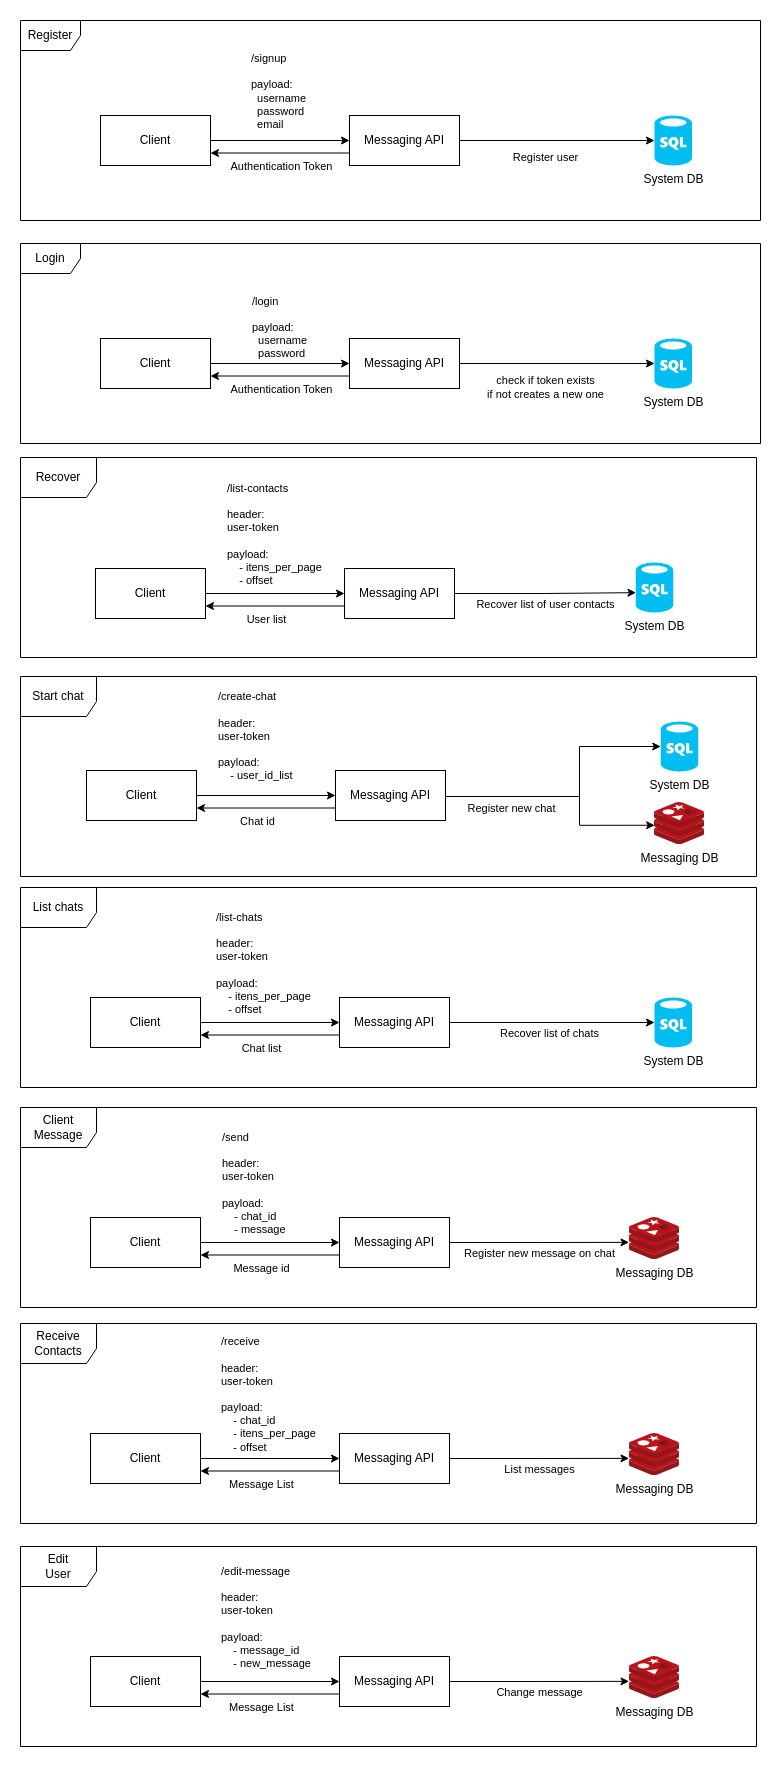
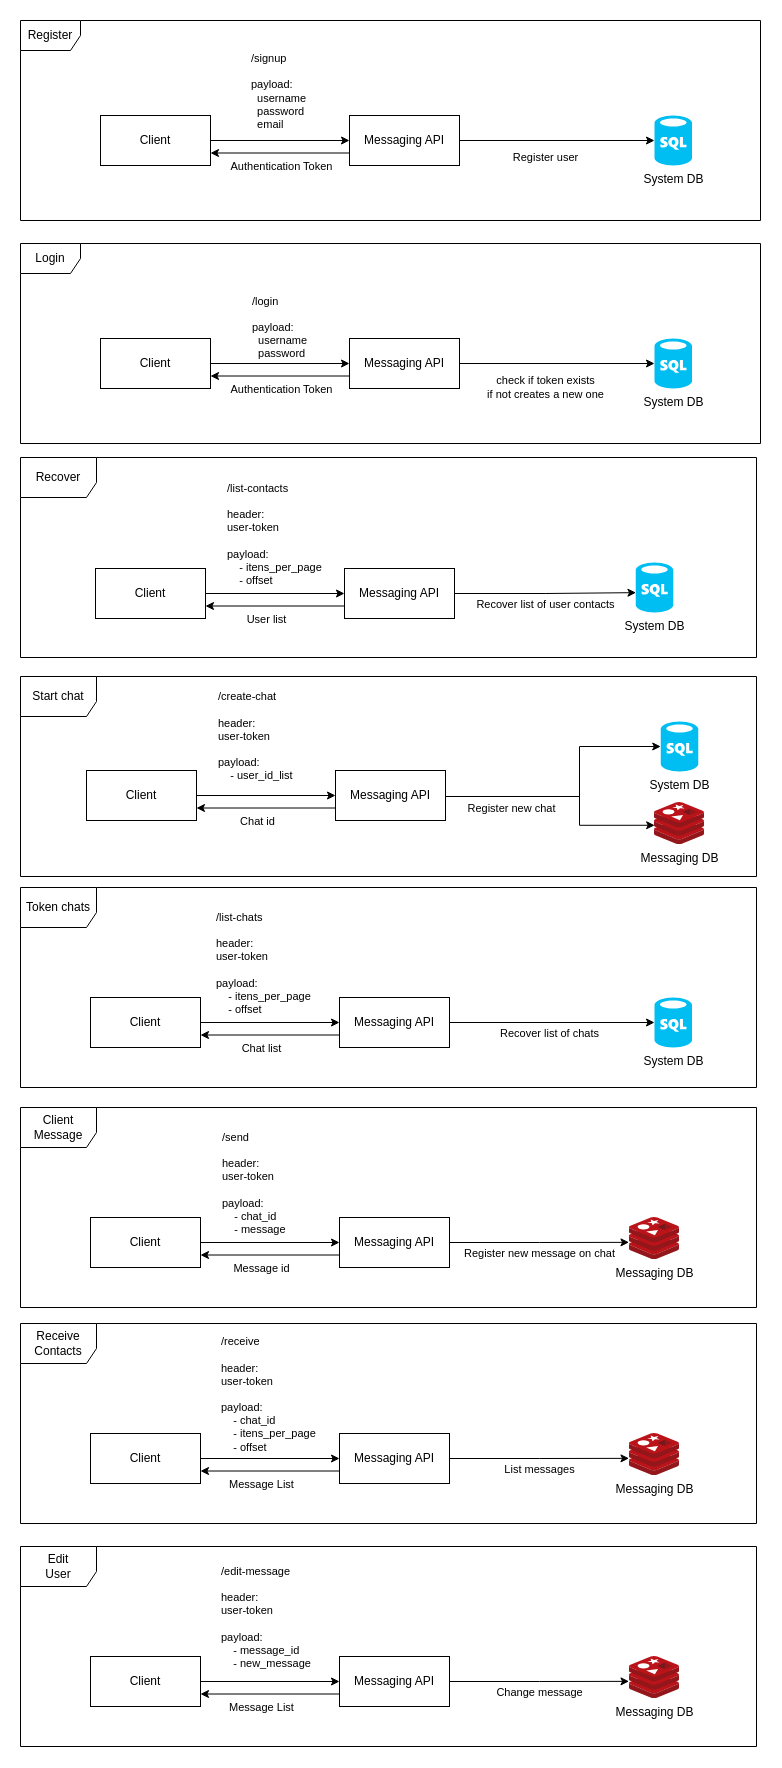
node "List chats": label "List chats" -> "Token chats"
